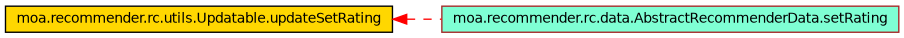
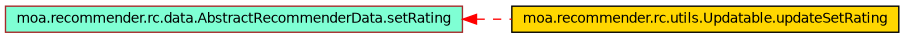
edge "moa.recommender.rc.data.AbstractRecommenderData.setRating" -> "moa.recommender.rc.utils.Updatable.updateSetRating": reversed
